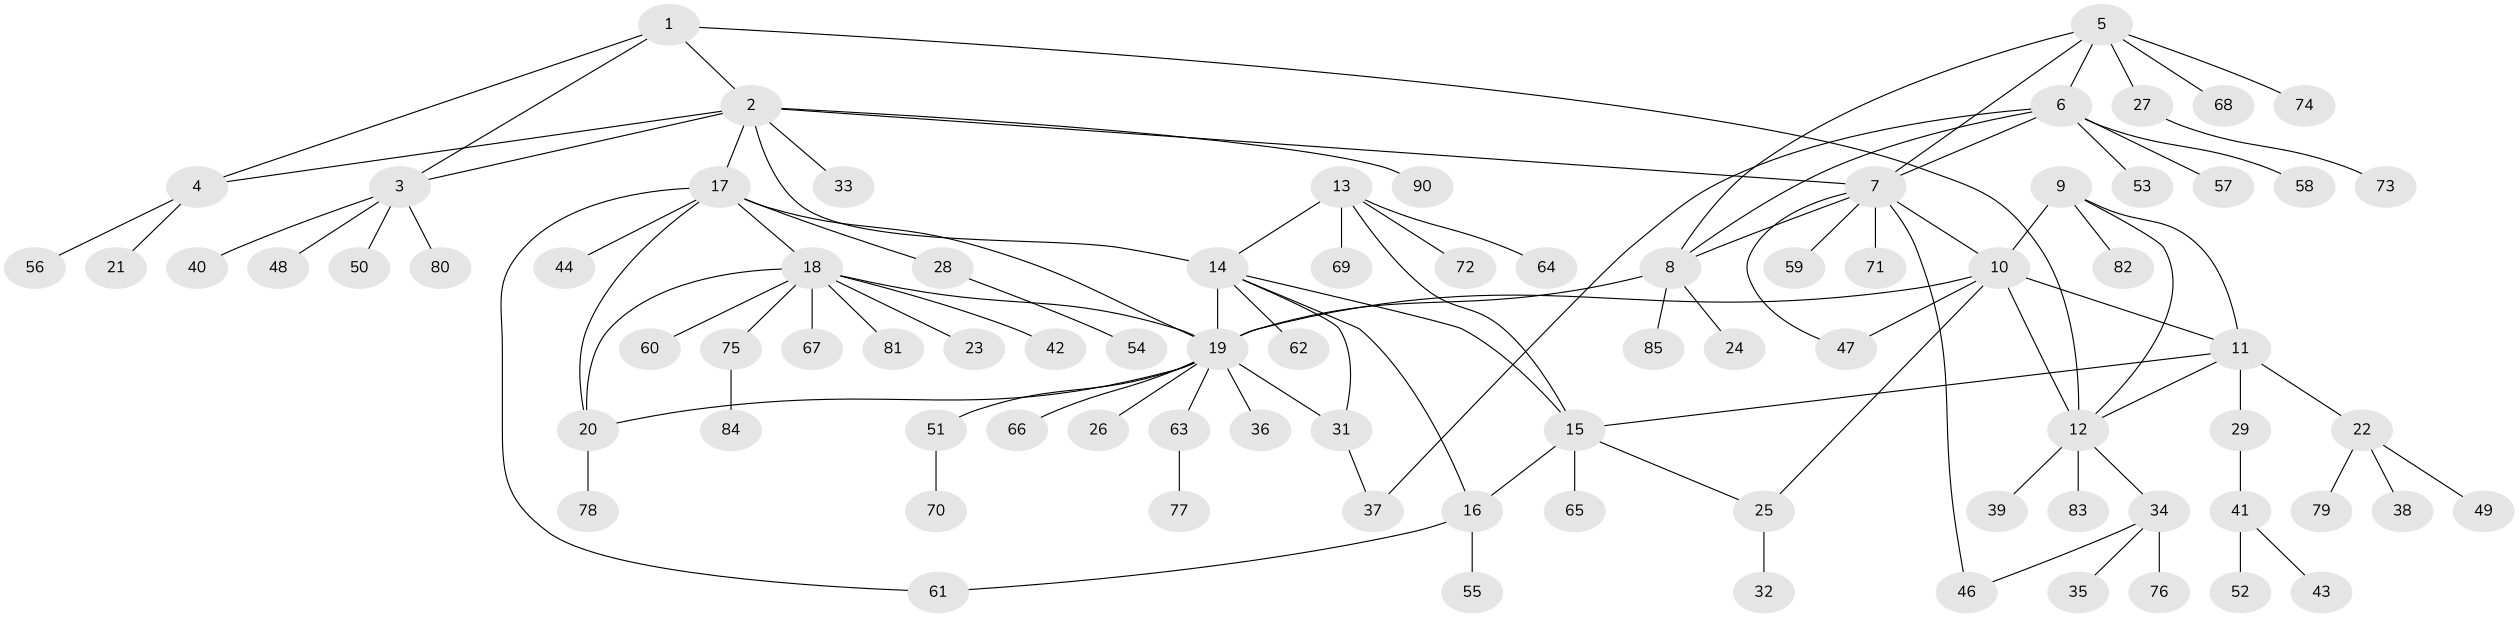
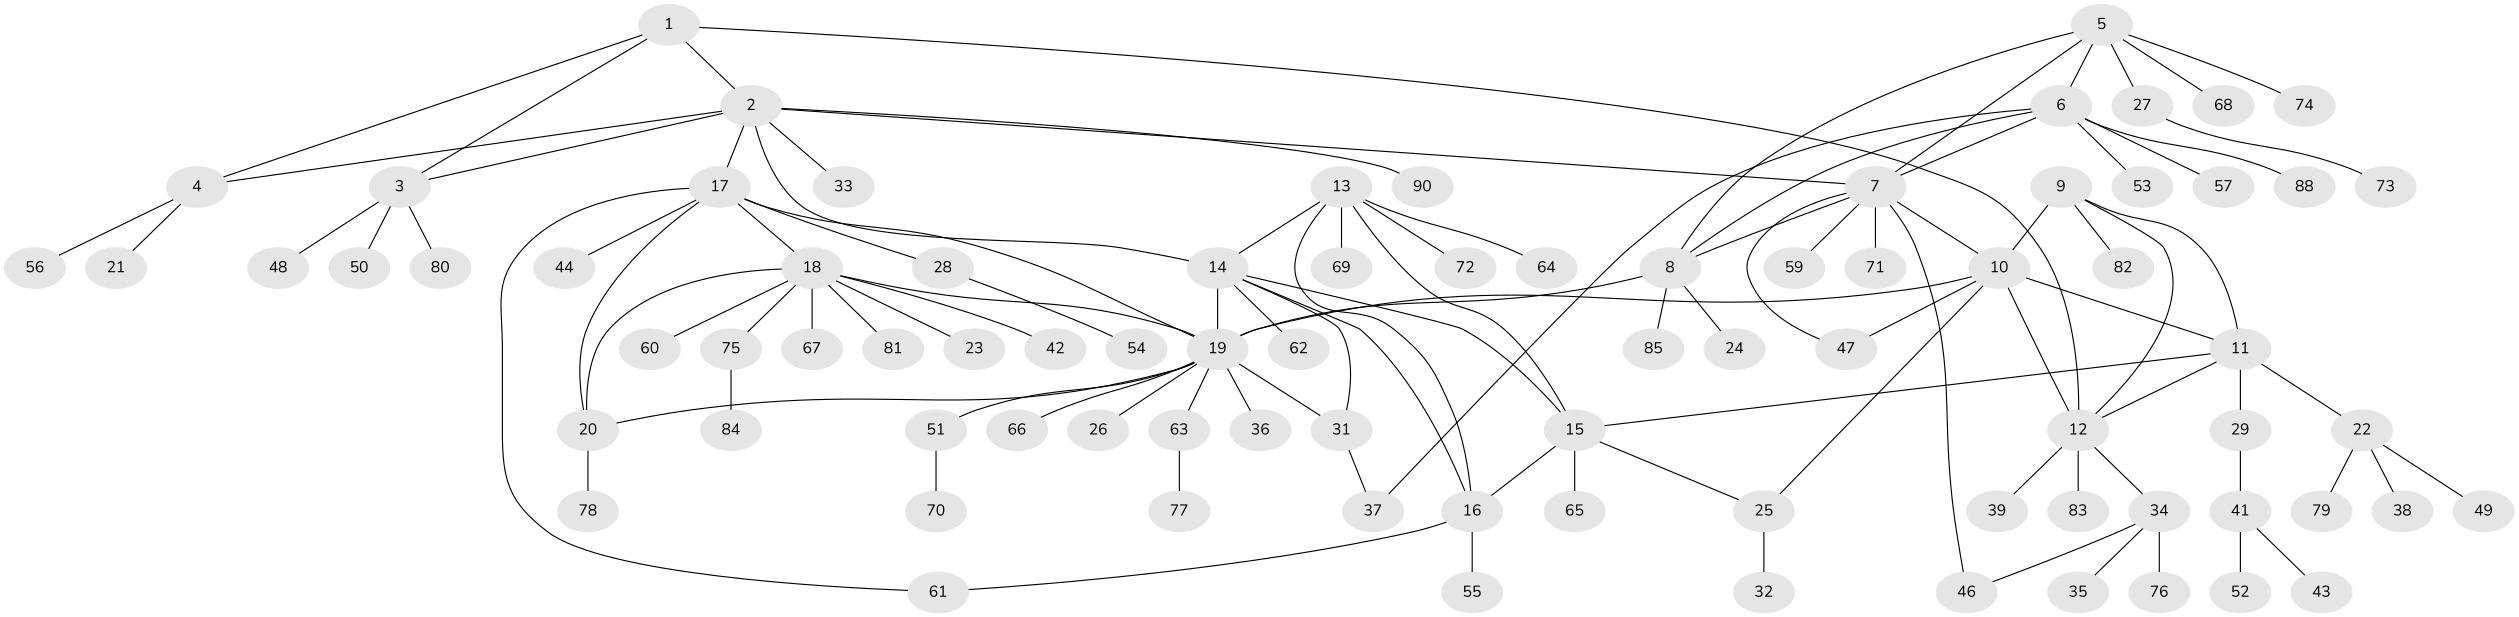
node "58": label "58" -> "88"
node "40": removed
edge "13" -- "16": added
